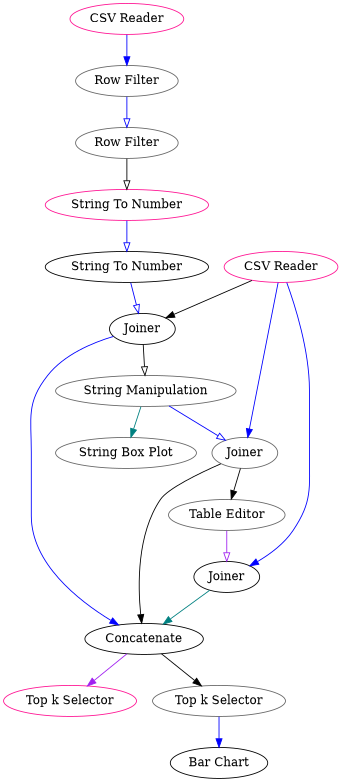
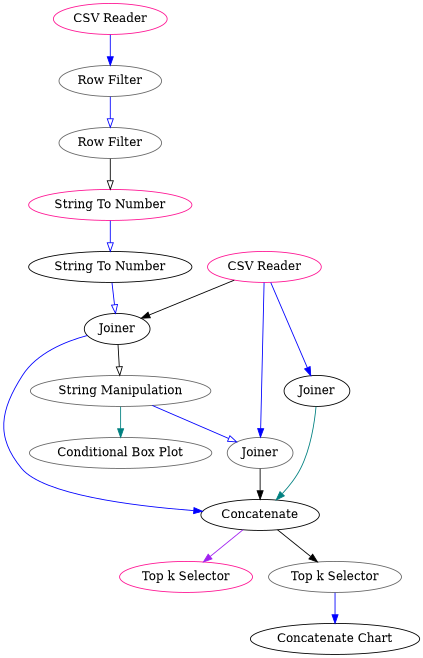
node "String Box Plot": label "String Box Plot" -> "Conditional Box Plot"
node "Table Editor": removed
node "Bar Chart": label "Bar Chart" -> "Concatenate Chart"
